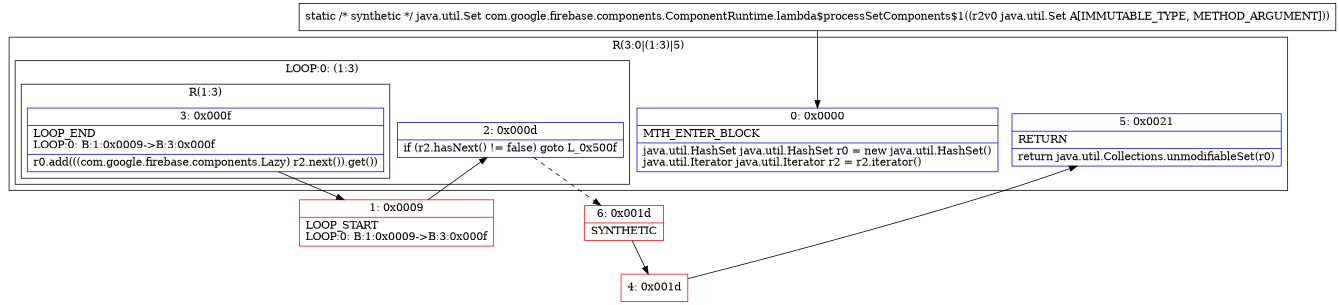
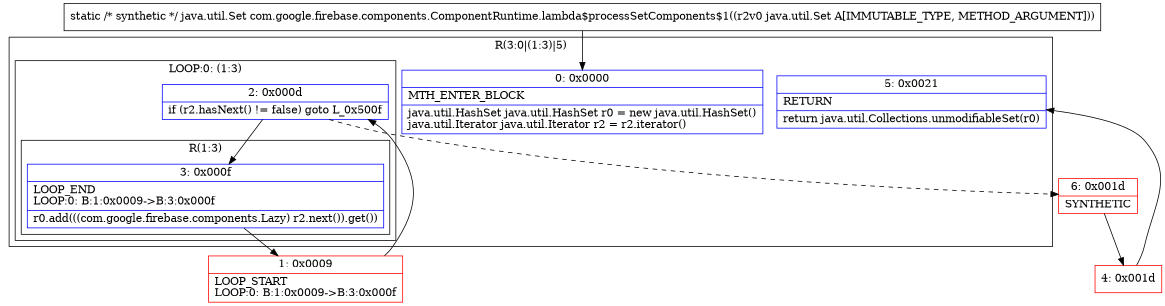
edge "2: 0x000d" -> "3: 0x000f": added
